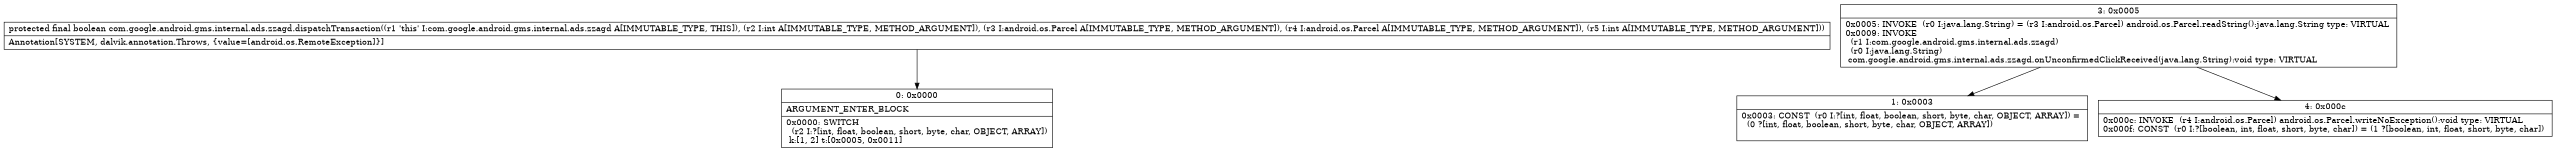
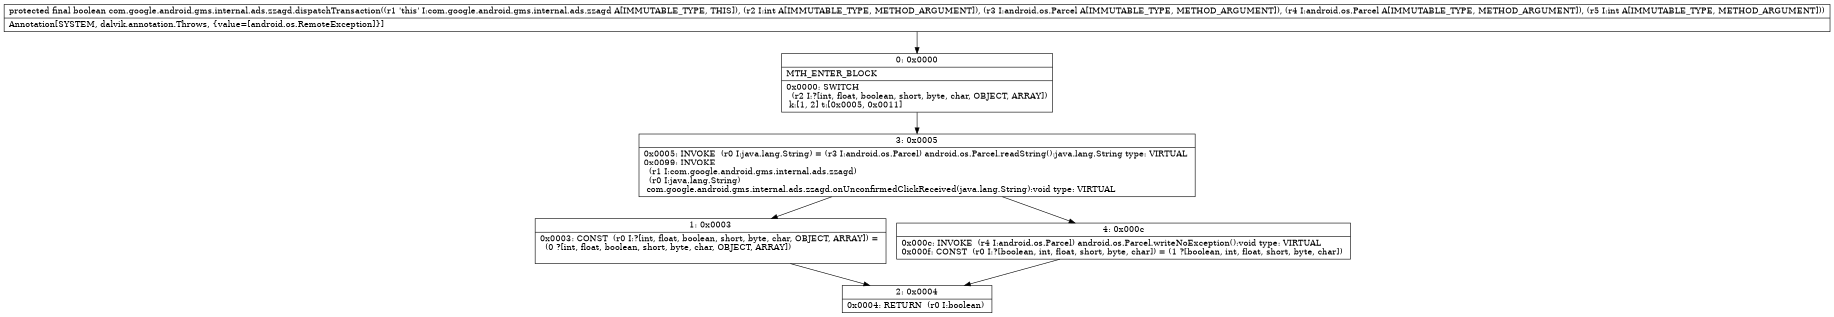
node "3: 0x0005": text "0x0009: INVOKE" -> "0x0099: INVOKE"
node "0: 0x0000": text "ARGUMENT_ENTER_BLOCK" -> "MTH_ENTER_BLOCK"
edge "0: 0x0000" -> "3: 0x0005": added
node "2: 0x0004": added
